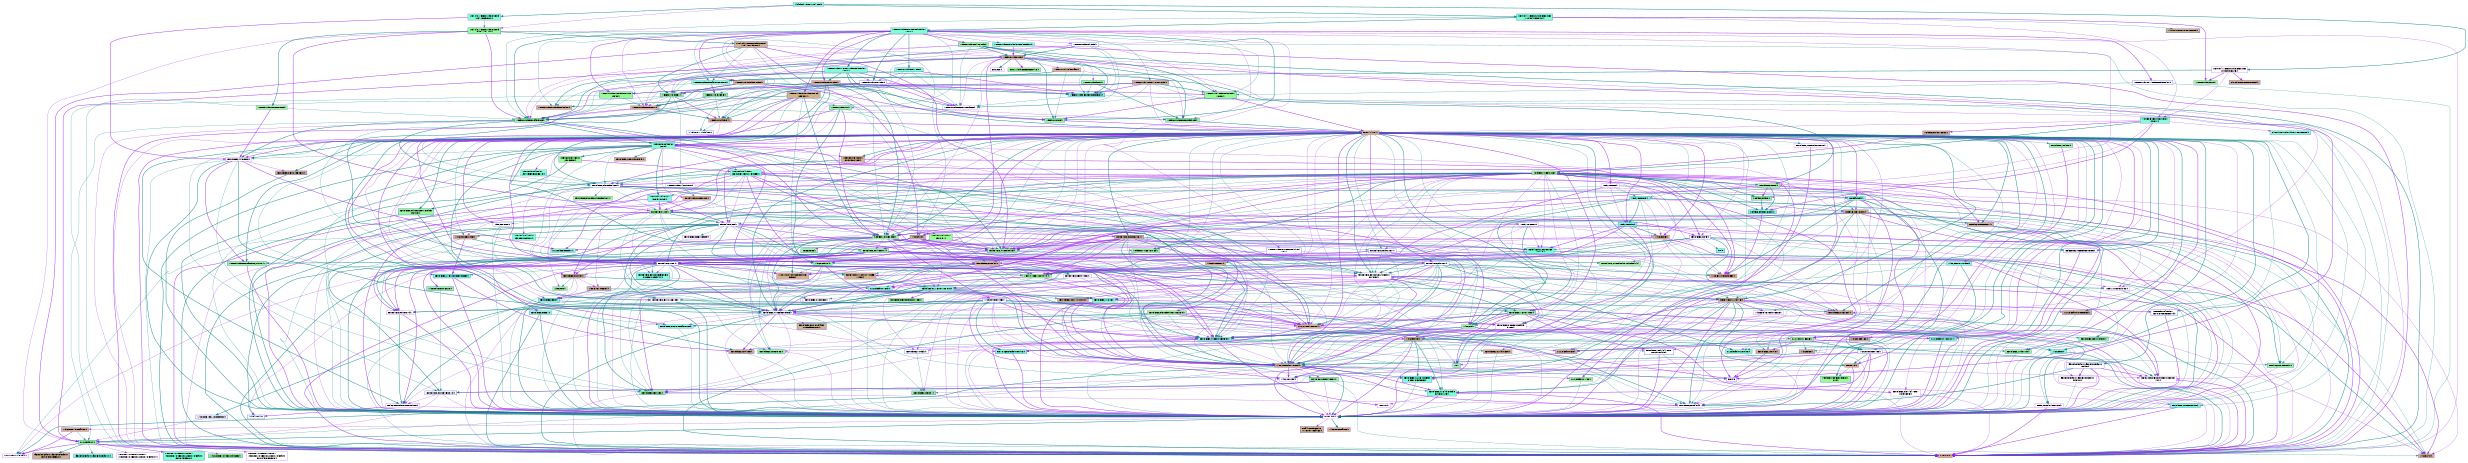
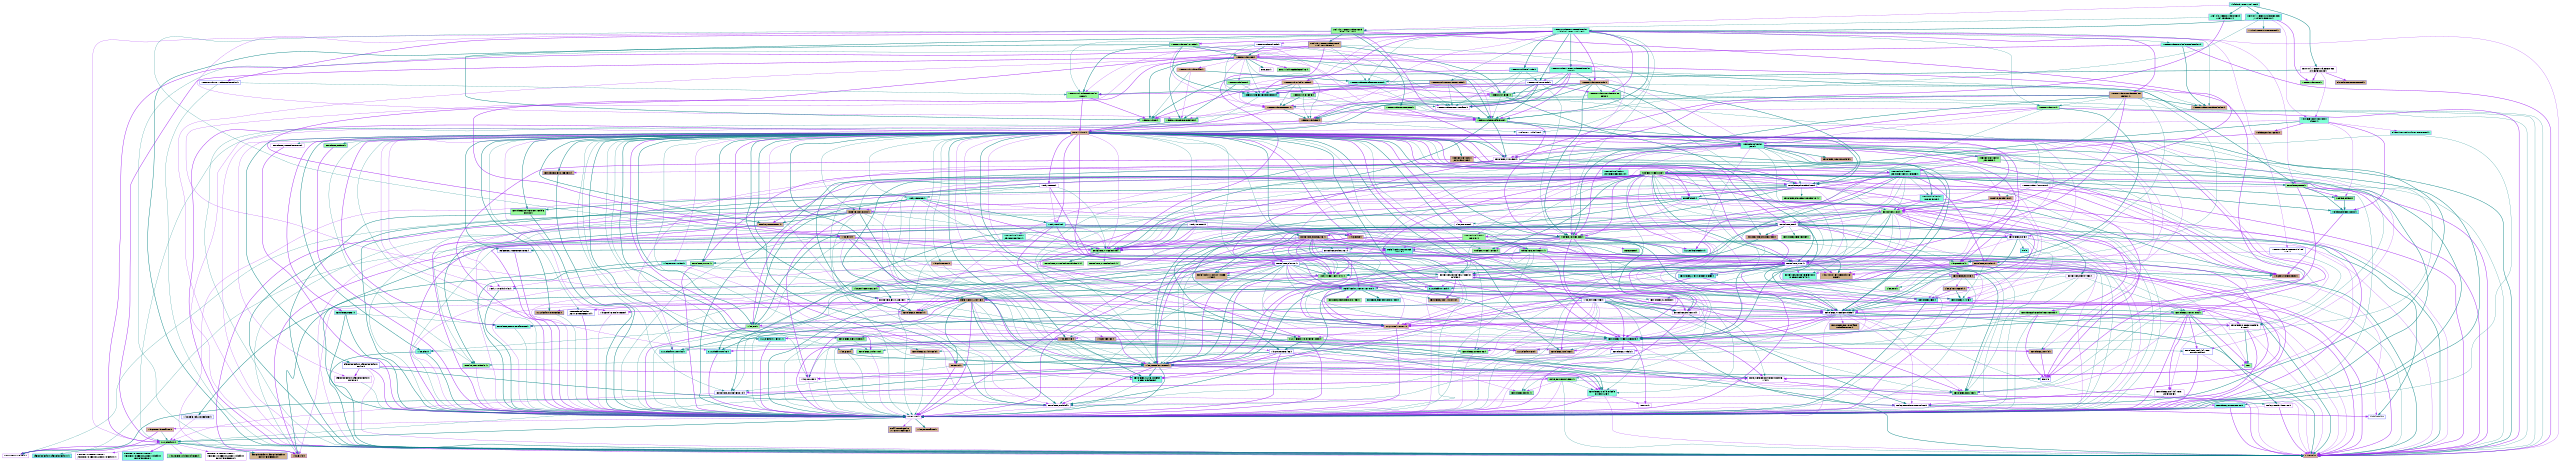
node "MetasoundDataTypeRegistration Macro.h": label "MetasoundDataTypeRegistration Macro.h" -> "MetasoundDataTypeRegistration MidiClockVertexAnalyzer.h"
edge "MetasoundVariableNodes.h" -> "MetasoundDataFactory.h": style bold -> solid
edge "CoreMinimal.h" -> "Internationalization /TextLocalizationManager.h": style solid -> bold
node "Containers/SortedMap.h": label "Containers/SortedMap.h" -> "Logging/SortedMap.h"
edge "UObject/UnrealType.h" -> "Containers/UnrealStringIncludes.h.inl": now "UObject/UnrealType.h" -> "Math/UnrealMathUtility.h"
edge "Templates/UniquePtr.h" -> "HAL/CriticalSection.h": now "Templates/UniquePtr.h" -> "Serialization/MemoryLayout.h"
node "Misc/StructBuilder.h": label "Misc/StructBuilder.h" -> "StructBuilder/StructBuilder.h"
node "Templates/RetainedRef.h": fillcolor white -> palegreen
node "MetasoundDataReference/IsArray.h": label "MetasoundDataReference/IsArray.h" -> "Templates/IsArray.h"
node "Containers/UnrealString.h.inl": added
edge "Misc/Guid.h" -> "PreprocessorHelpers.h": color purple -> teal
node "Concepts/StaticStructProvider.h": added
node "HAL/MemoryBase.h": label "HAL/MemoryBase.h" -> "HAL/MetasoundVariableNodes.h"
node "COMPILED/PlatformString.h": label "COMPILED/PlatformString.h" -> "HAL/PlatformString.h"
node "HAL/PlatformMisc.h": removed
node "UObject/UObjectHierarchy Fwd.h": removed
edge "Containers/ContainersFwd.h" -> "CoreTypes.h": removed
edge "Templates/IsValidVariadic FunctionArg.h" -> "type_traits": style bold -> solid
